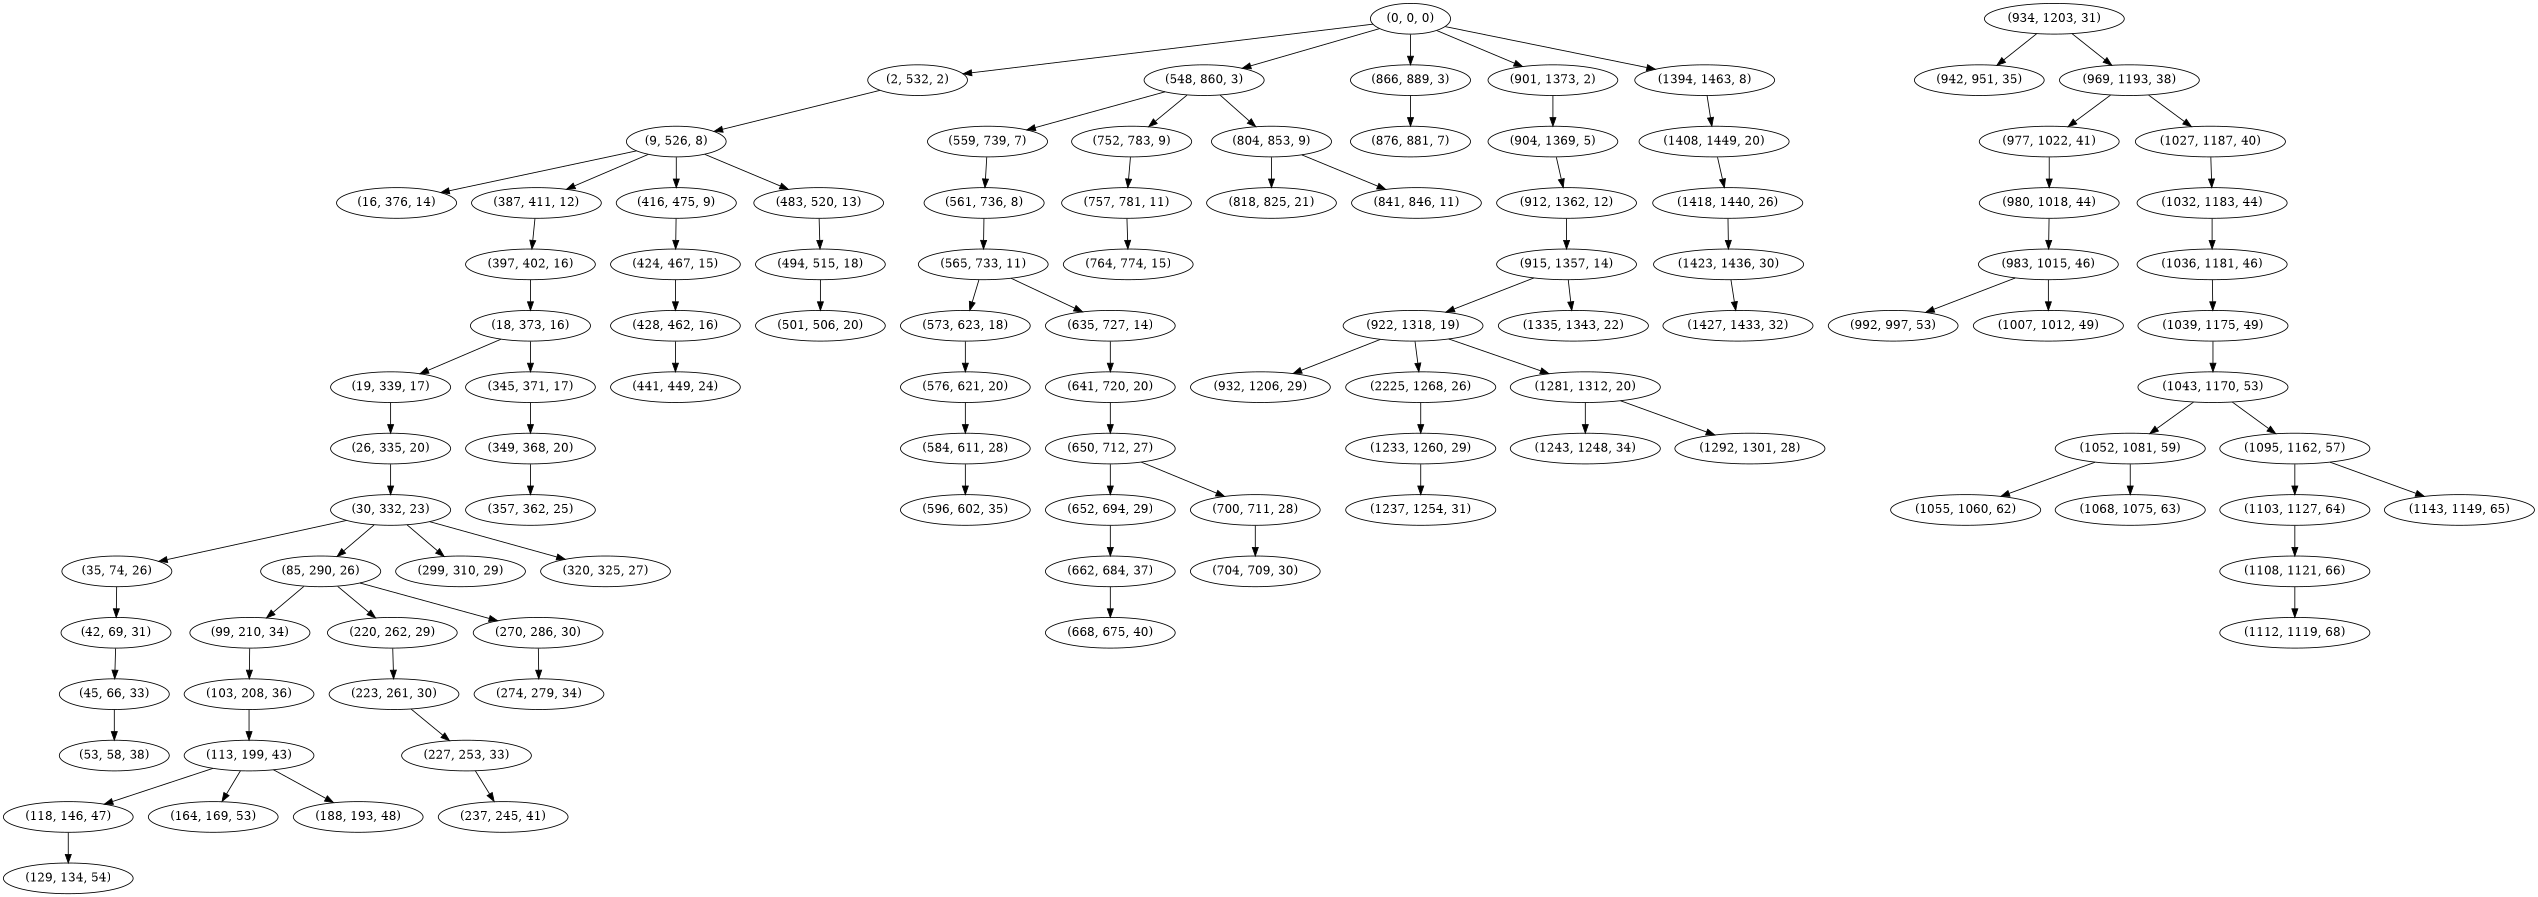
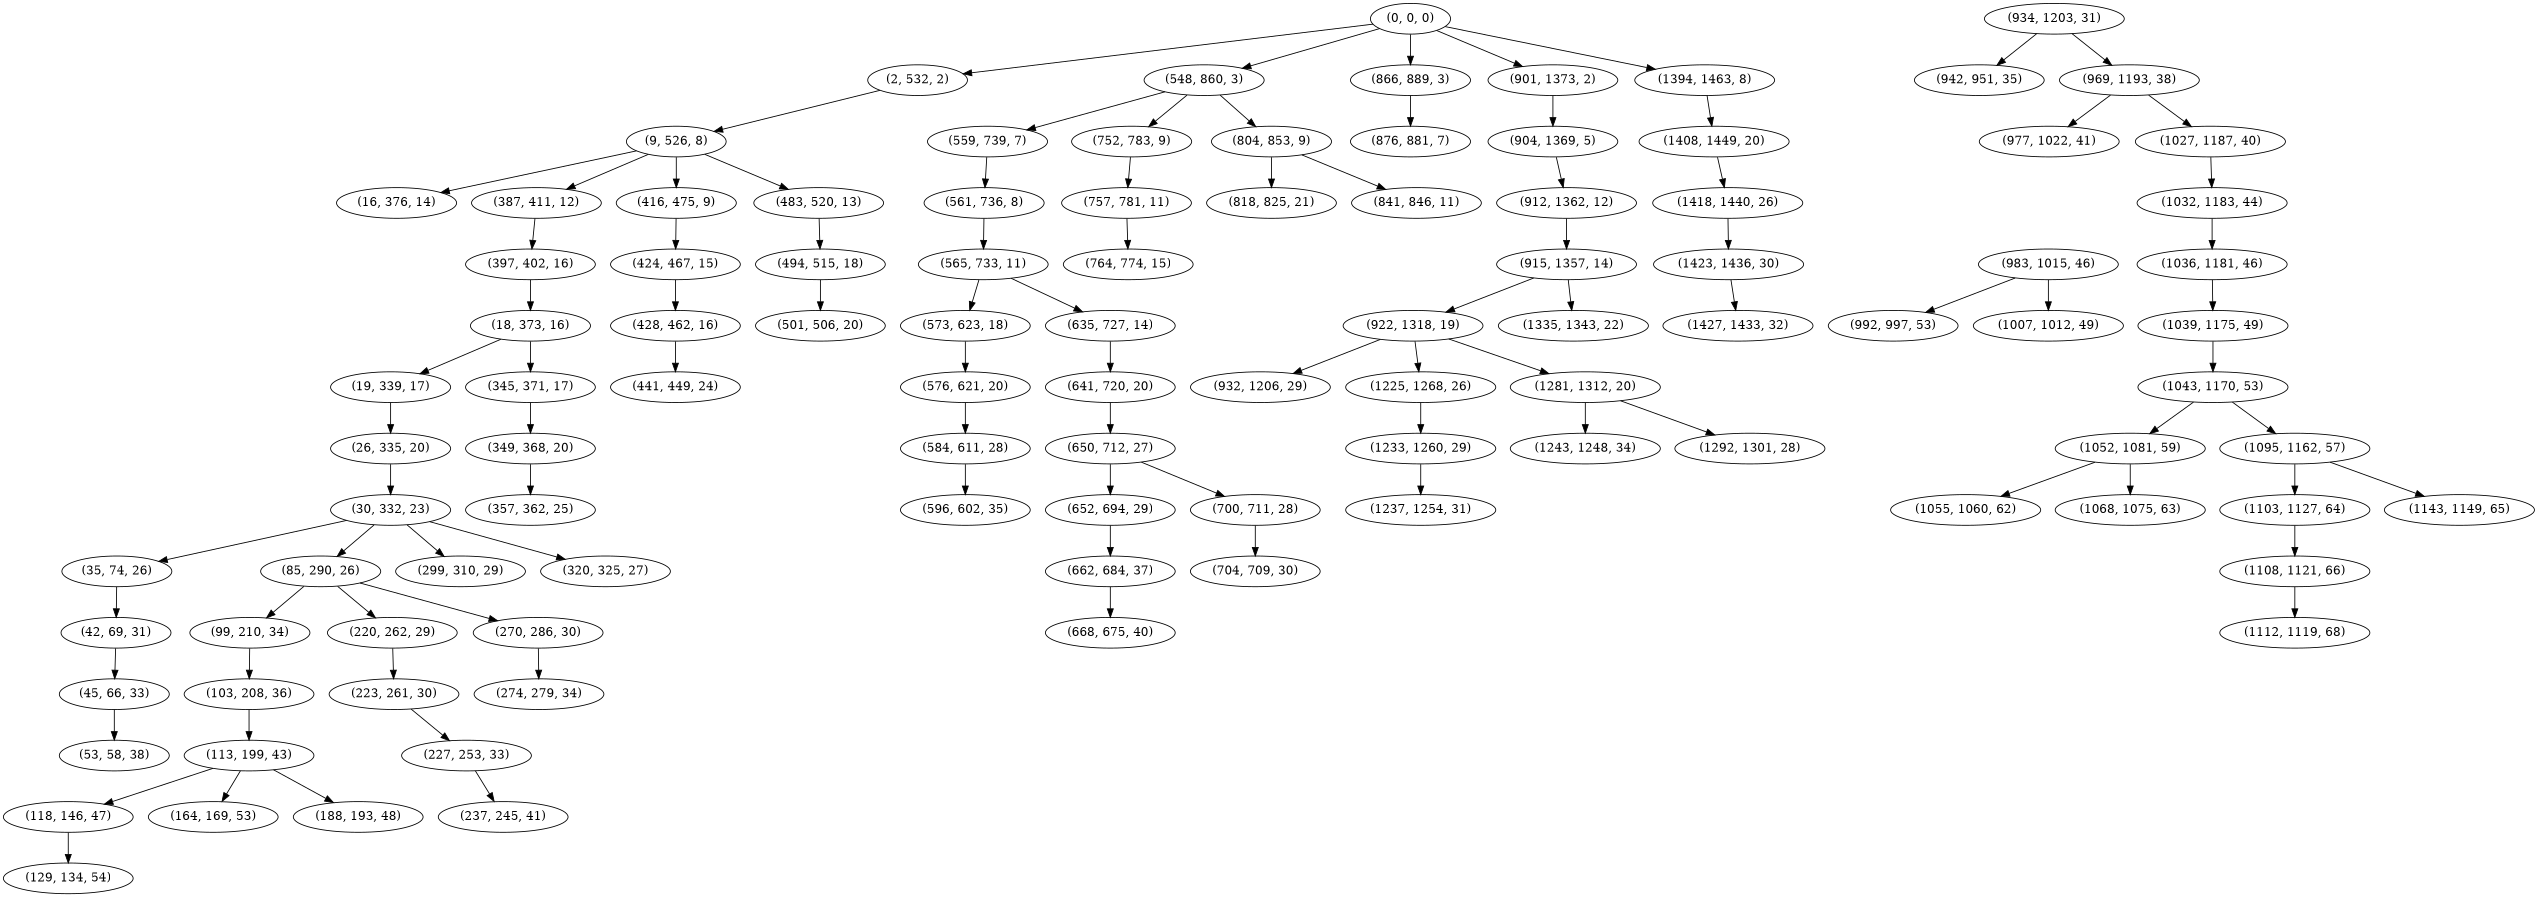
node "(980, 1018, 44)": removed
node "(2225, 1268, 26)": label "(2225, 1268, 26)" -> "(1225, 1268, 26)"
